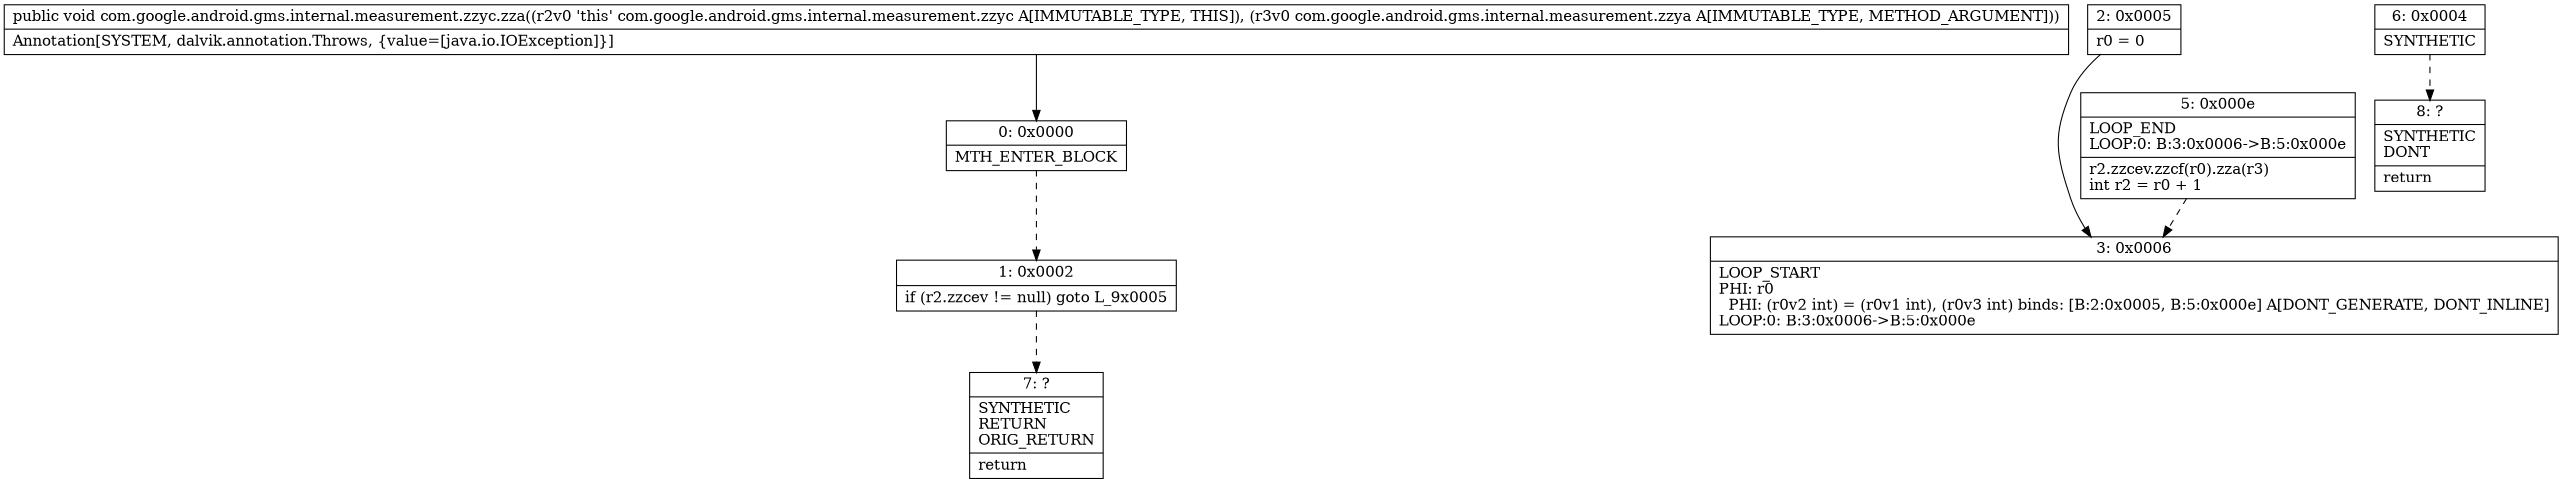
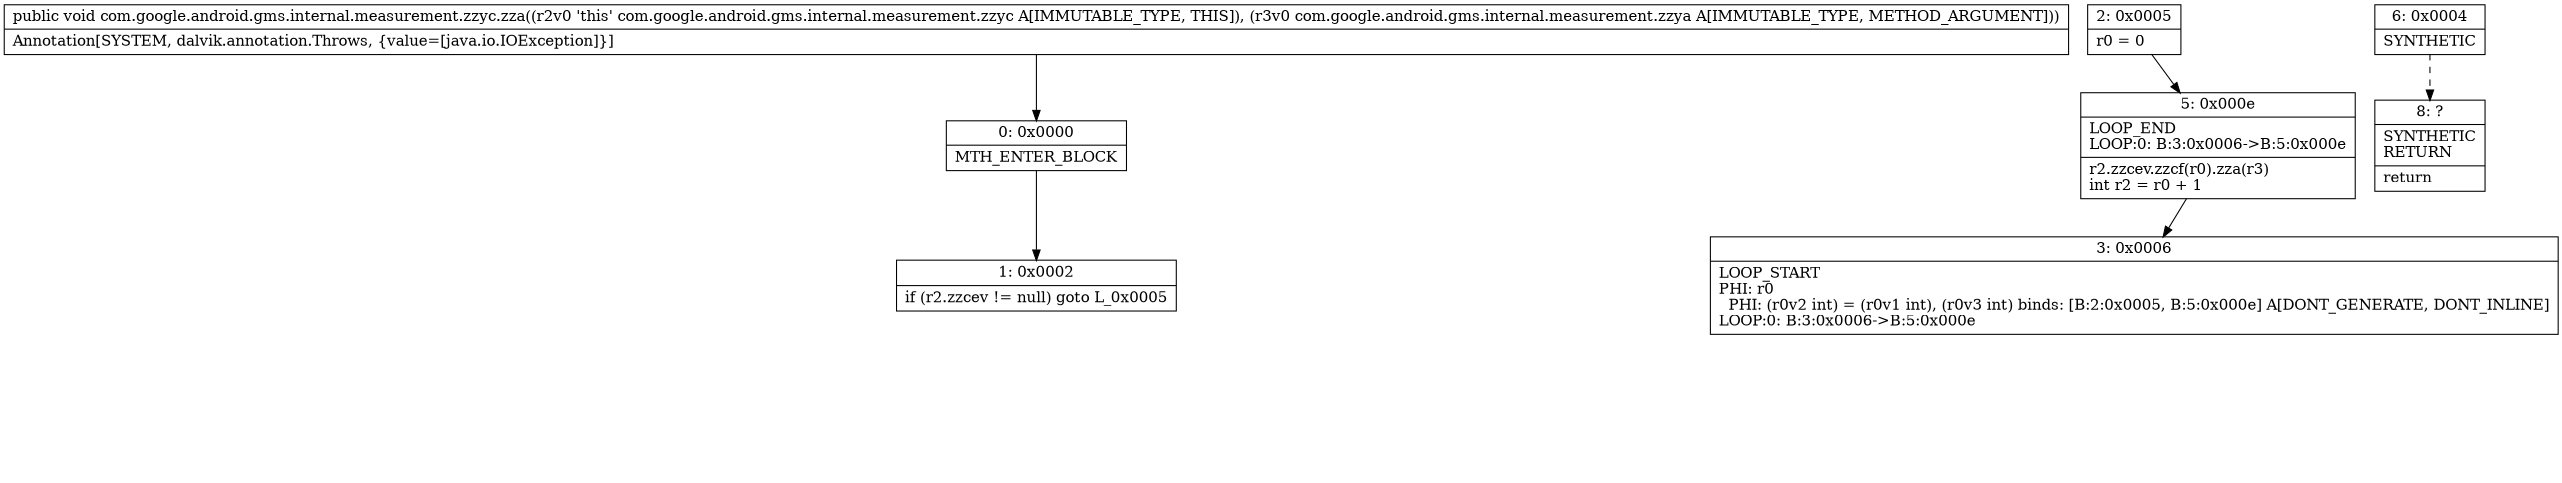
edge "2: 0x0005" -> "3: 0x0006": now "2: 0x0005" -> "5: 0x000e"
node "8: ?": text "DONT" -> "RETURN"
edge "0: 0x0000" -> "1: 0x0002": style dashed -> solid
edge "5: 0x000e" -> "3: 0x0006": style dashed -> solid
node "1: 0x0002": text "if (r2.zzcev != null) goto L_9x0005" -> "if (r2.zzcev != null) goto L_0x0005"
node "7: ?": removed
